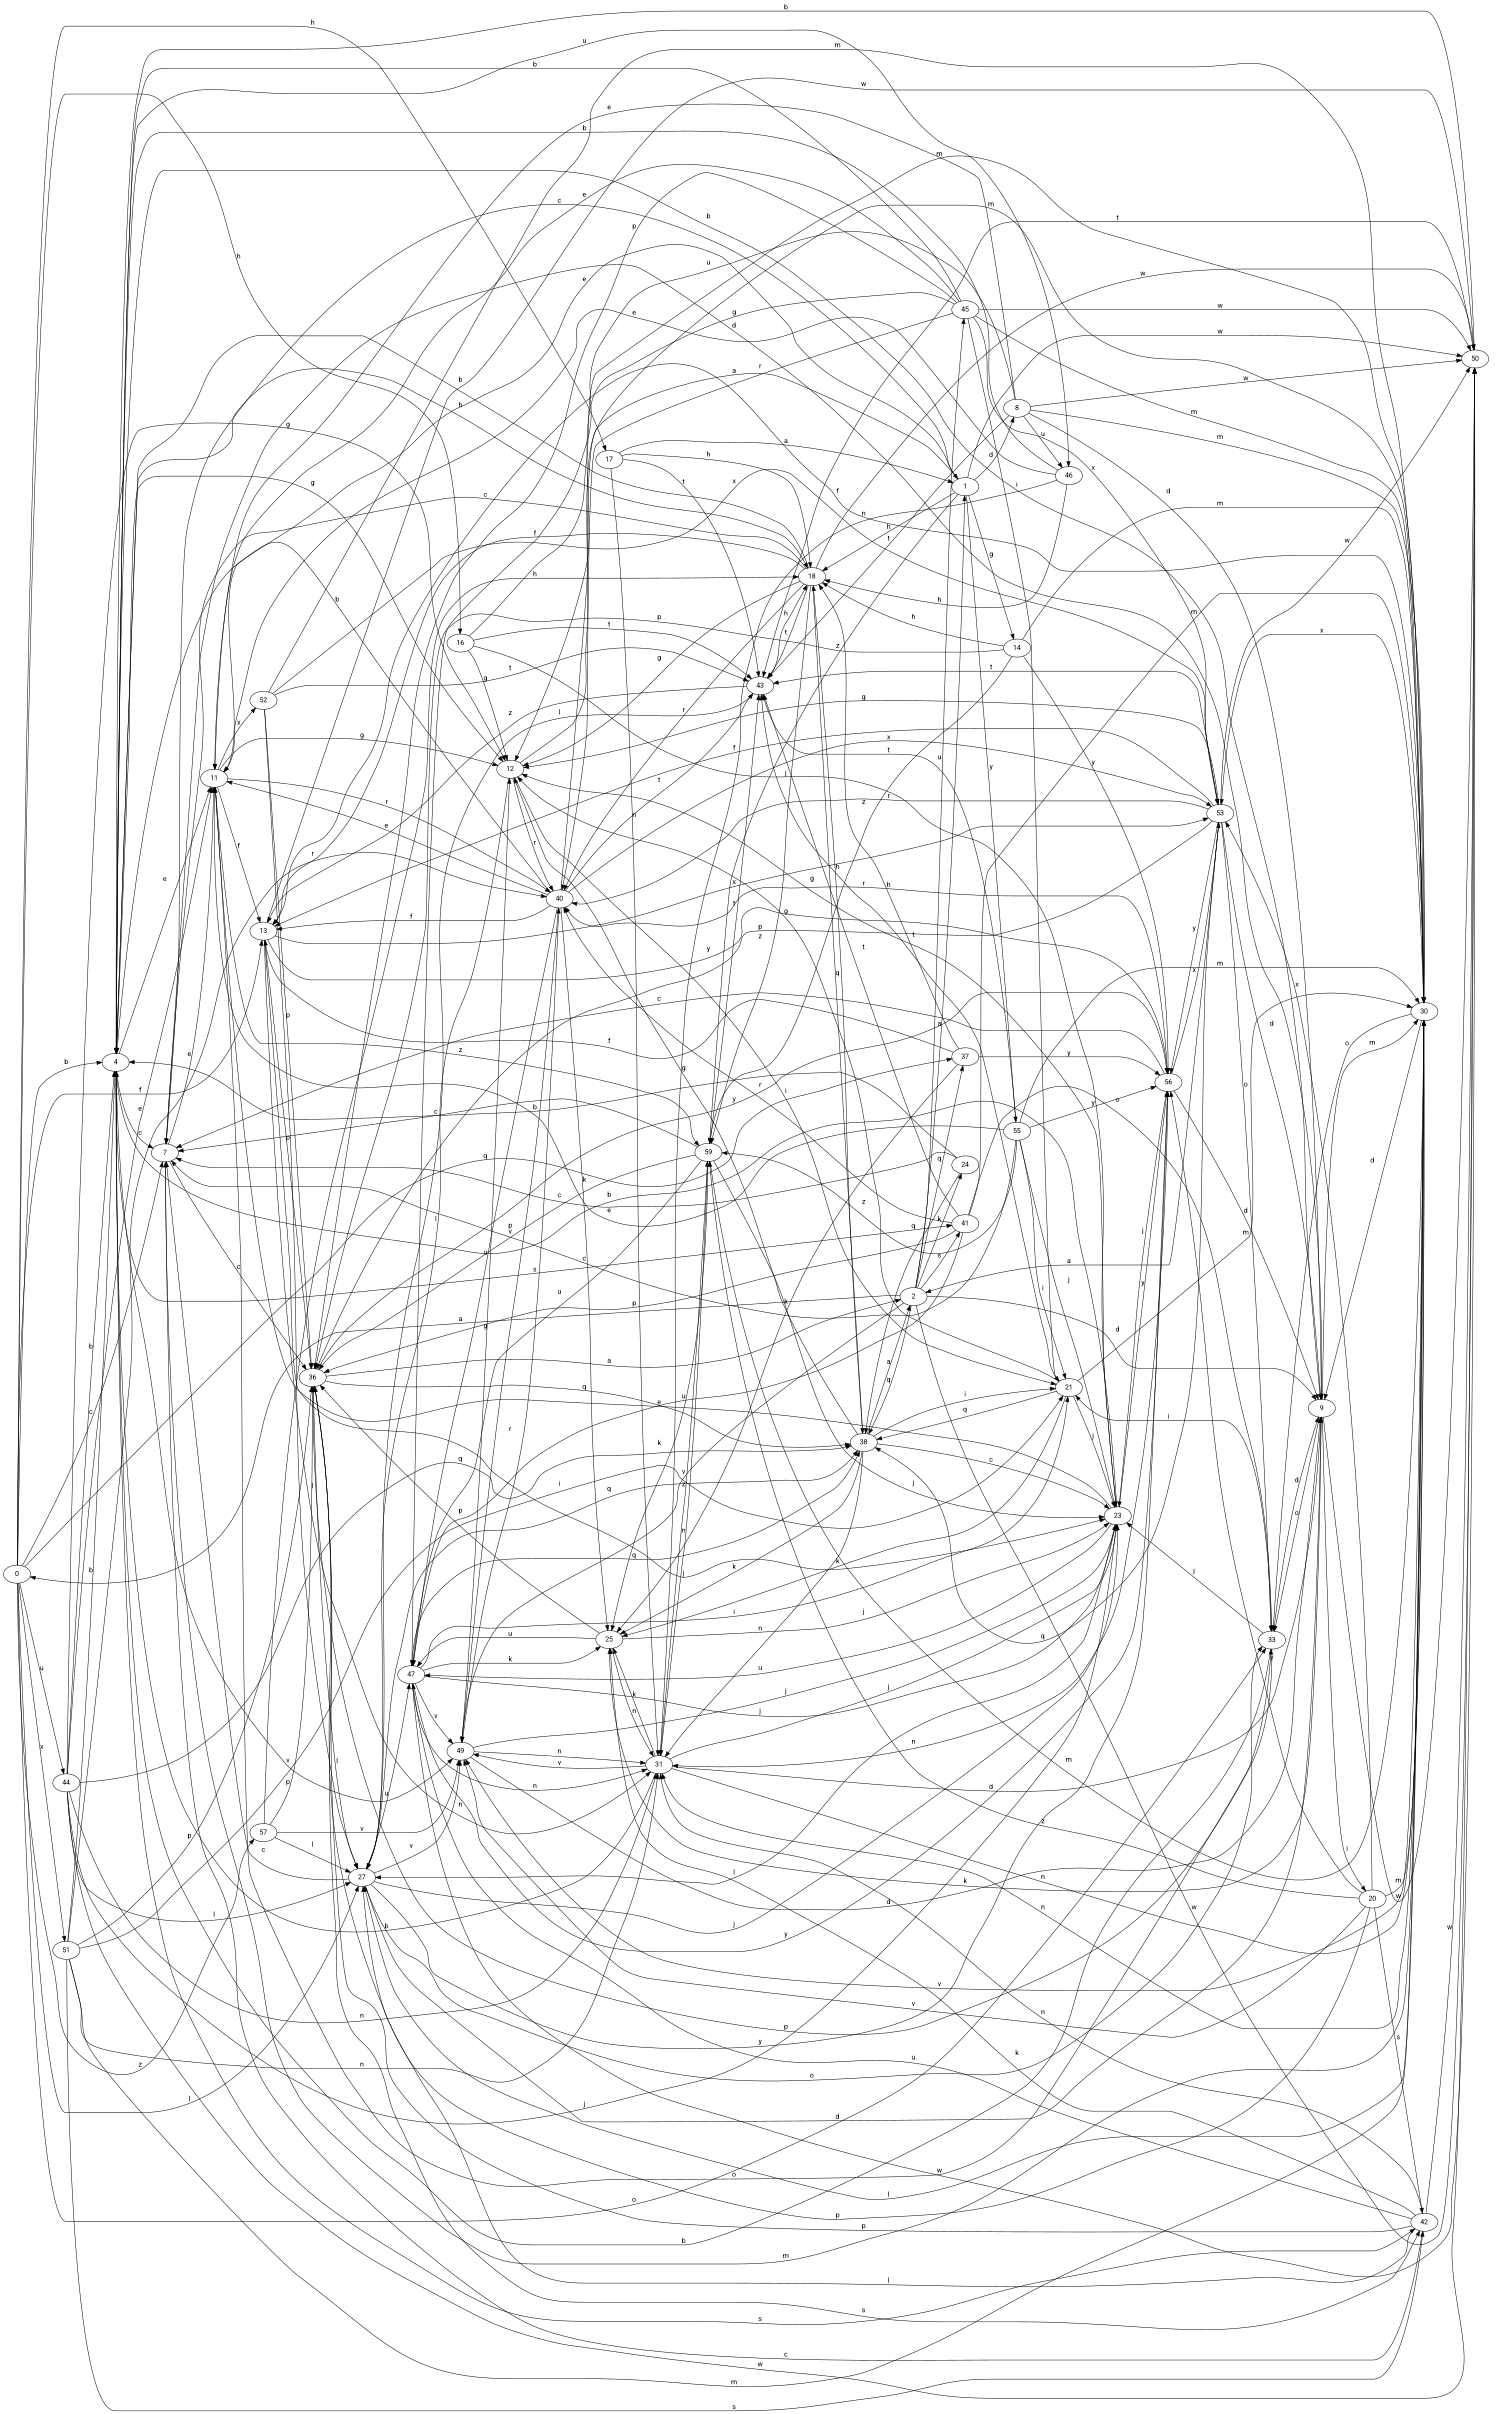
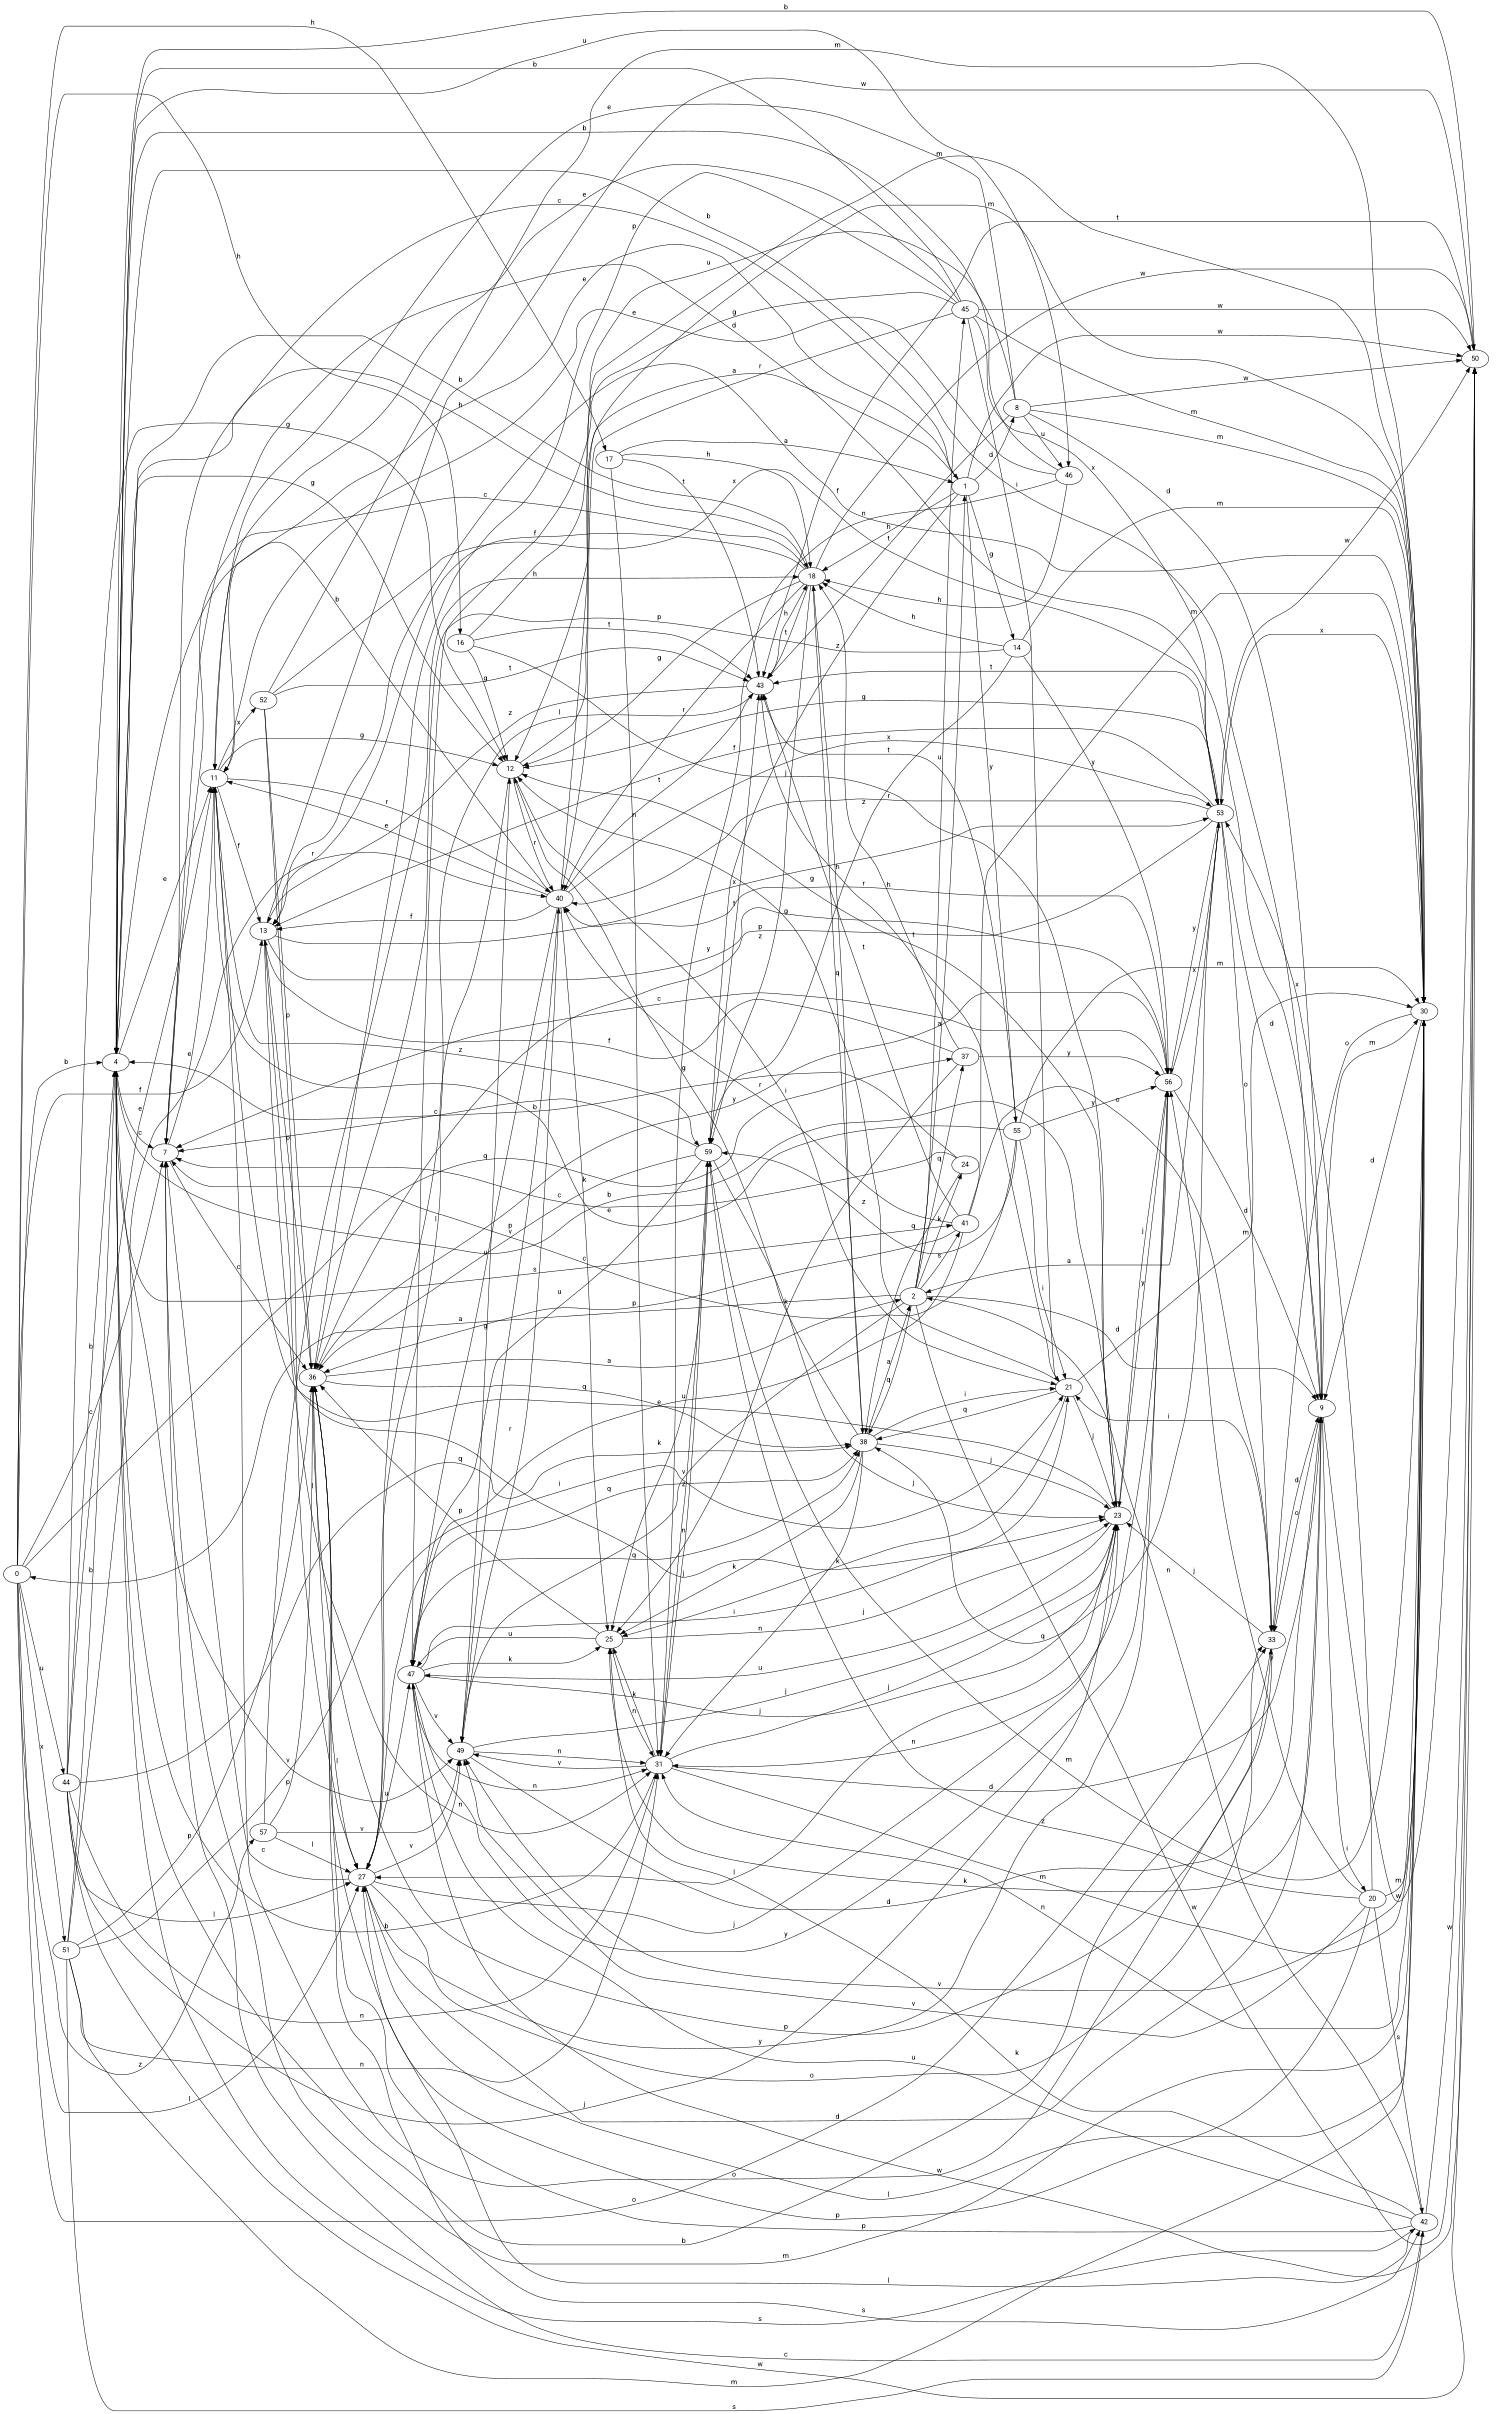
edge "55" -> "23": removed, label "j"
edge "38" -> "23": label "c" -> "j"
edge "31" -> "30": label "n" -> "m"
edge "42" -> "31": now "42" -> "2"
